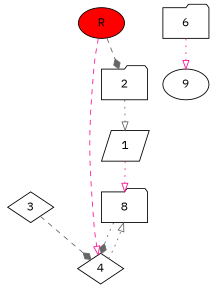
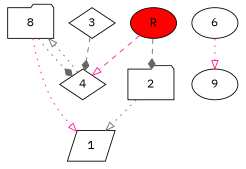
node "6": shape folder -> ellipse
edge "1" -> "8": reversed
